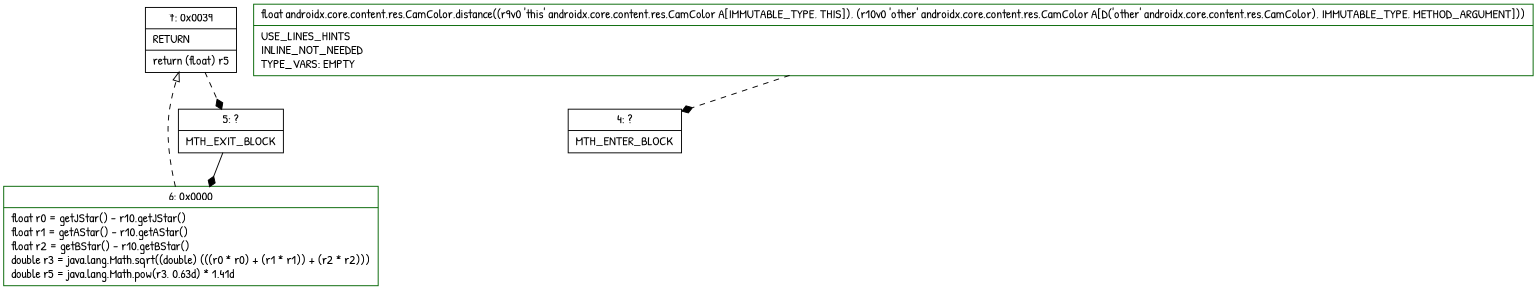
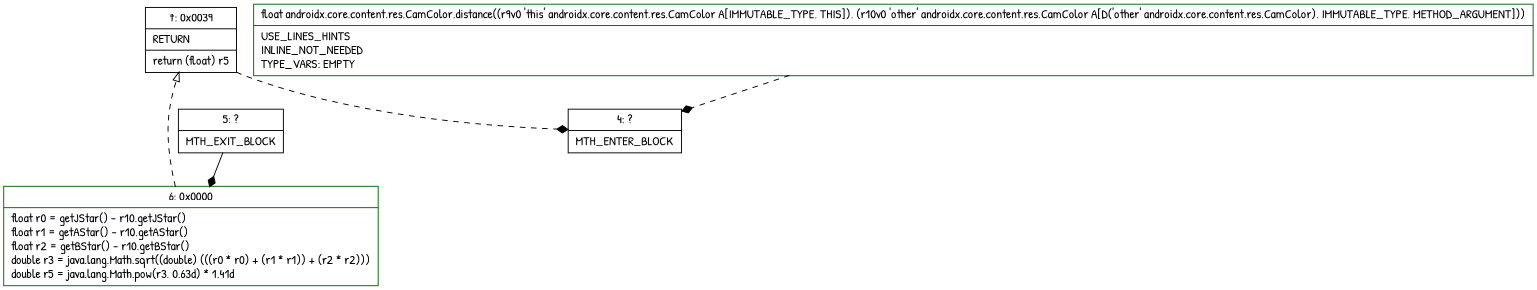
edge "7: 0x0039" -> "5: ?": now "7: 0x0039" -> "4: ?"
